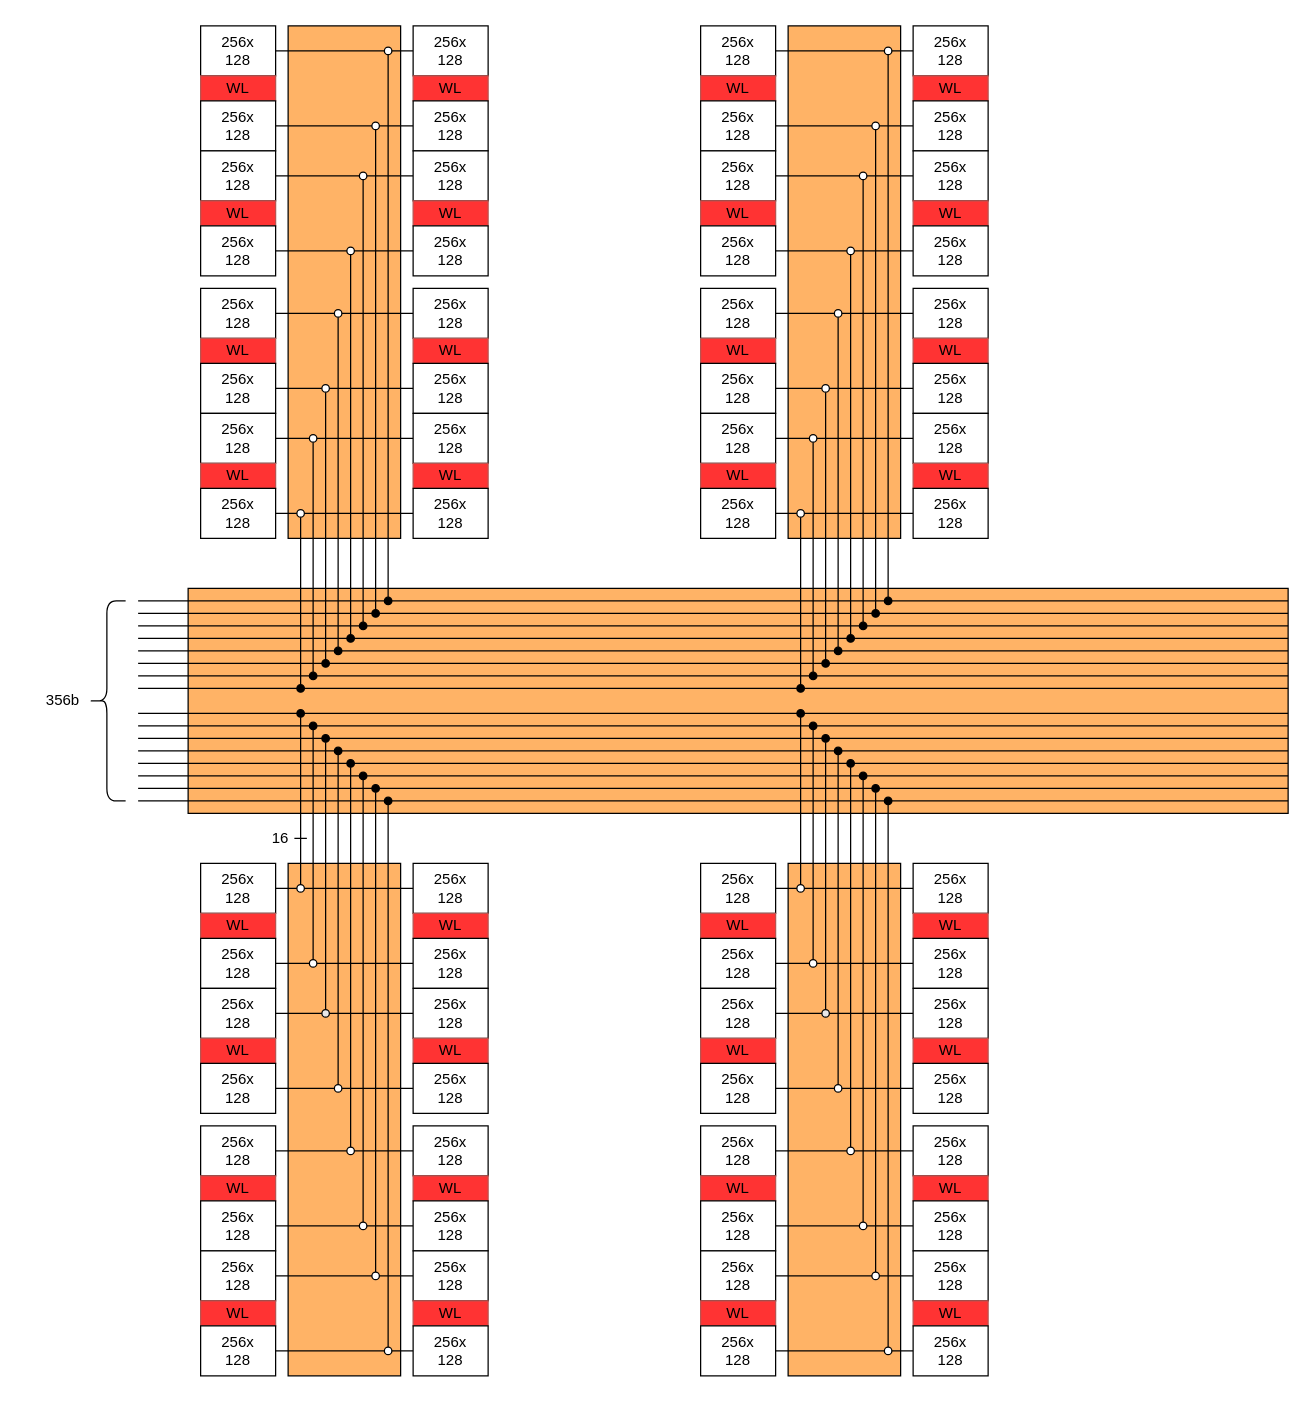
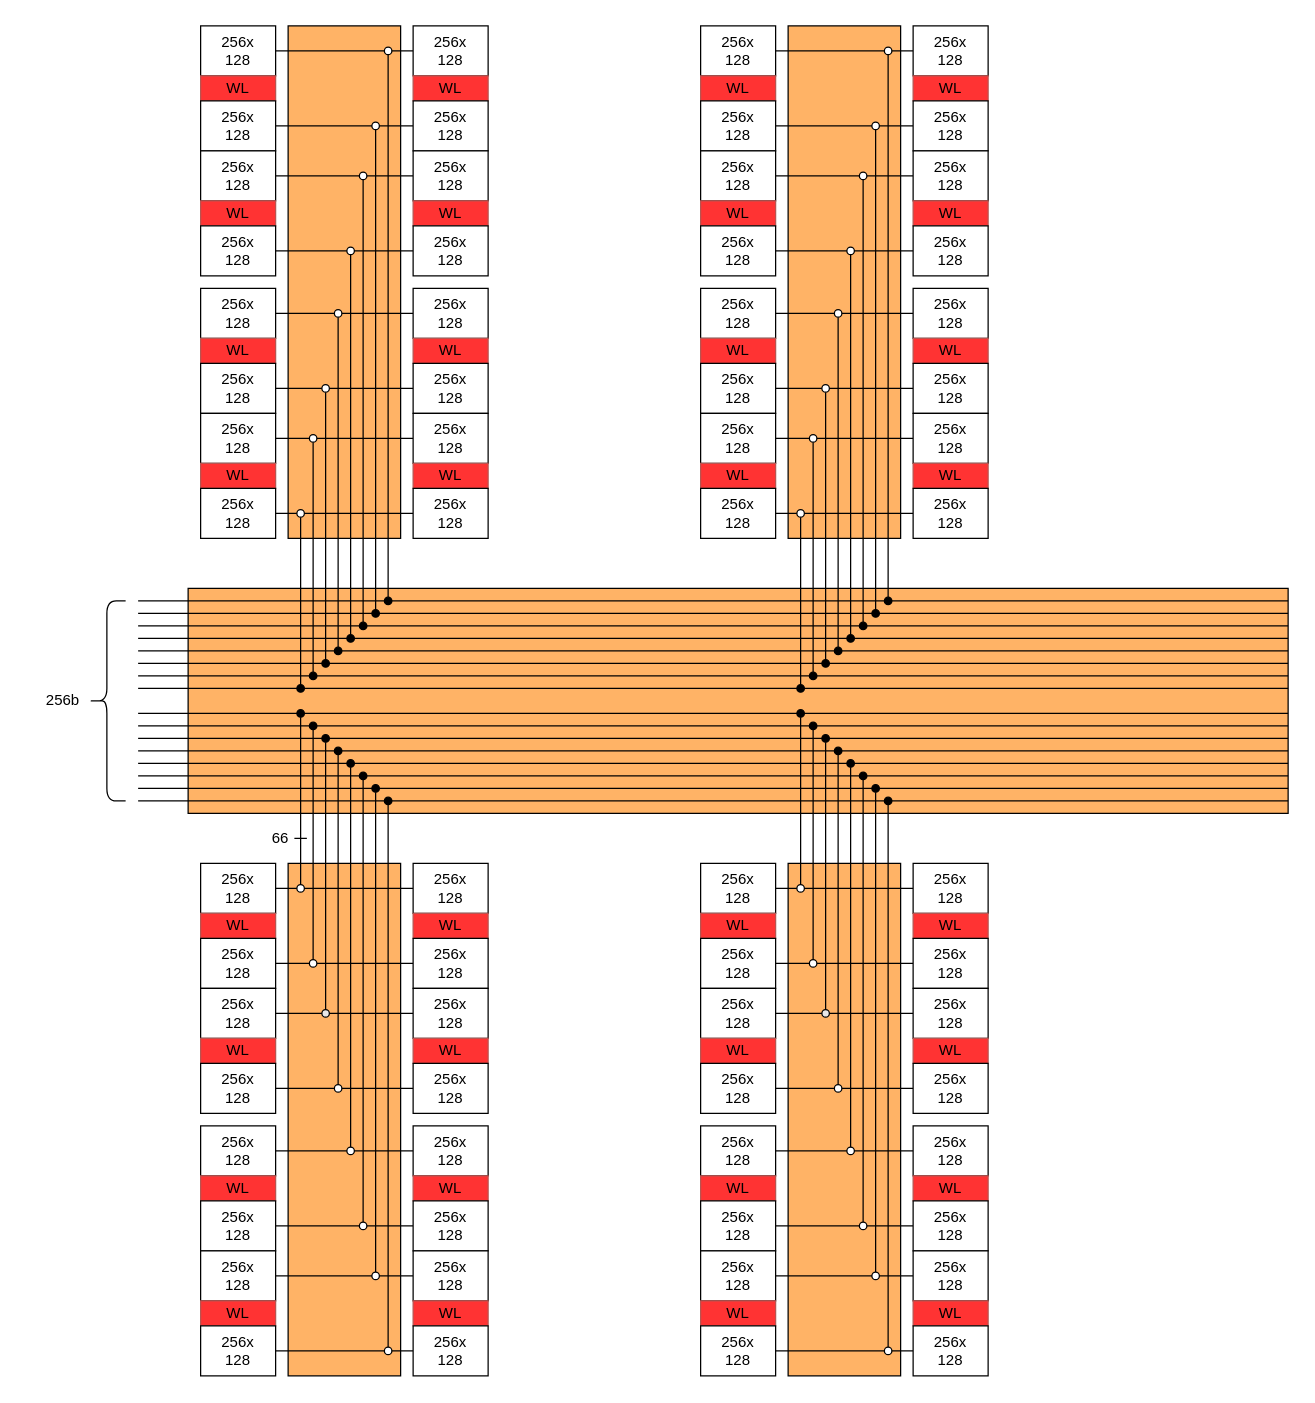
node "356b": label "356b" -> "256b"
node "16": label "16" -> "66"
